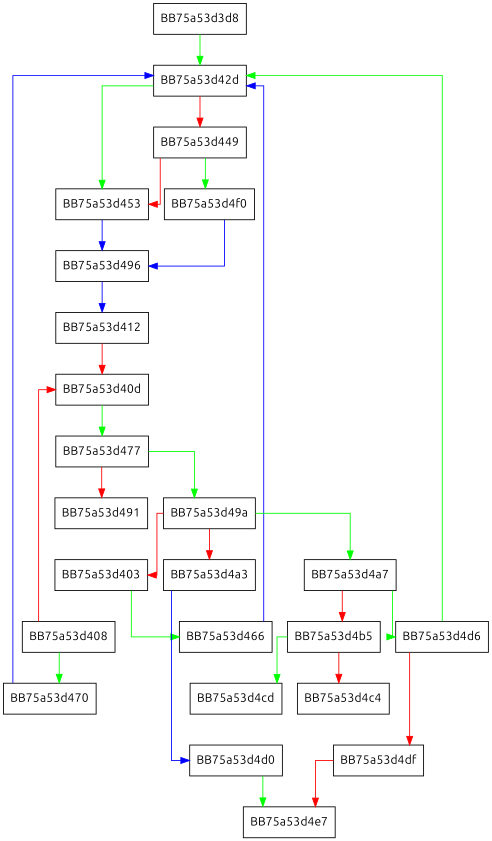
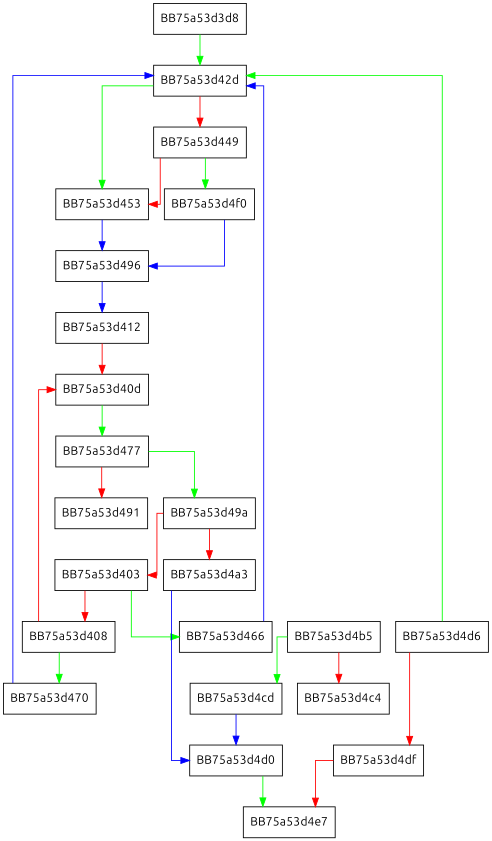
node "BB75a53d4a7": removed
edge "BB75a53d403" -> "BB75a53d408": added
edge "BB75a53d4cd" -> "BB75a53d4d0": added
